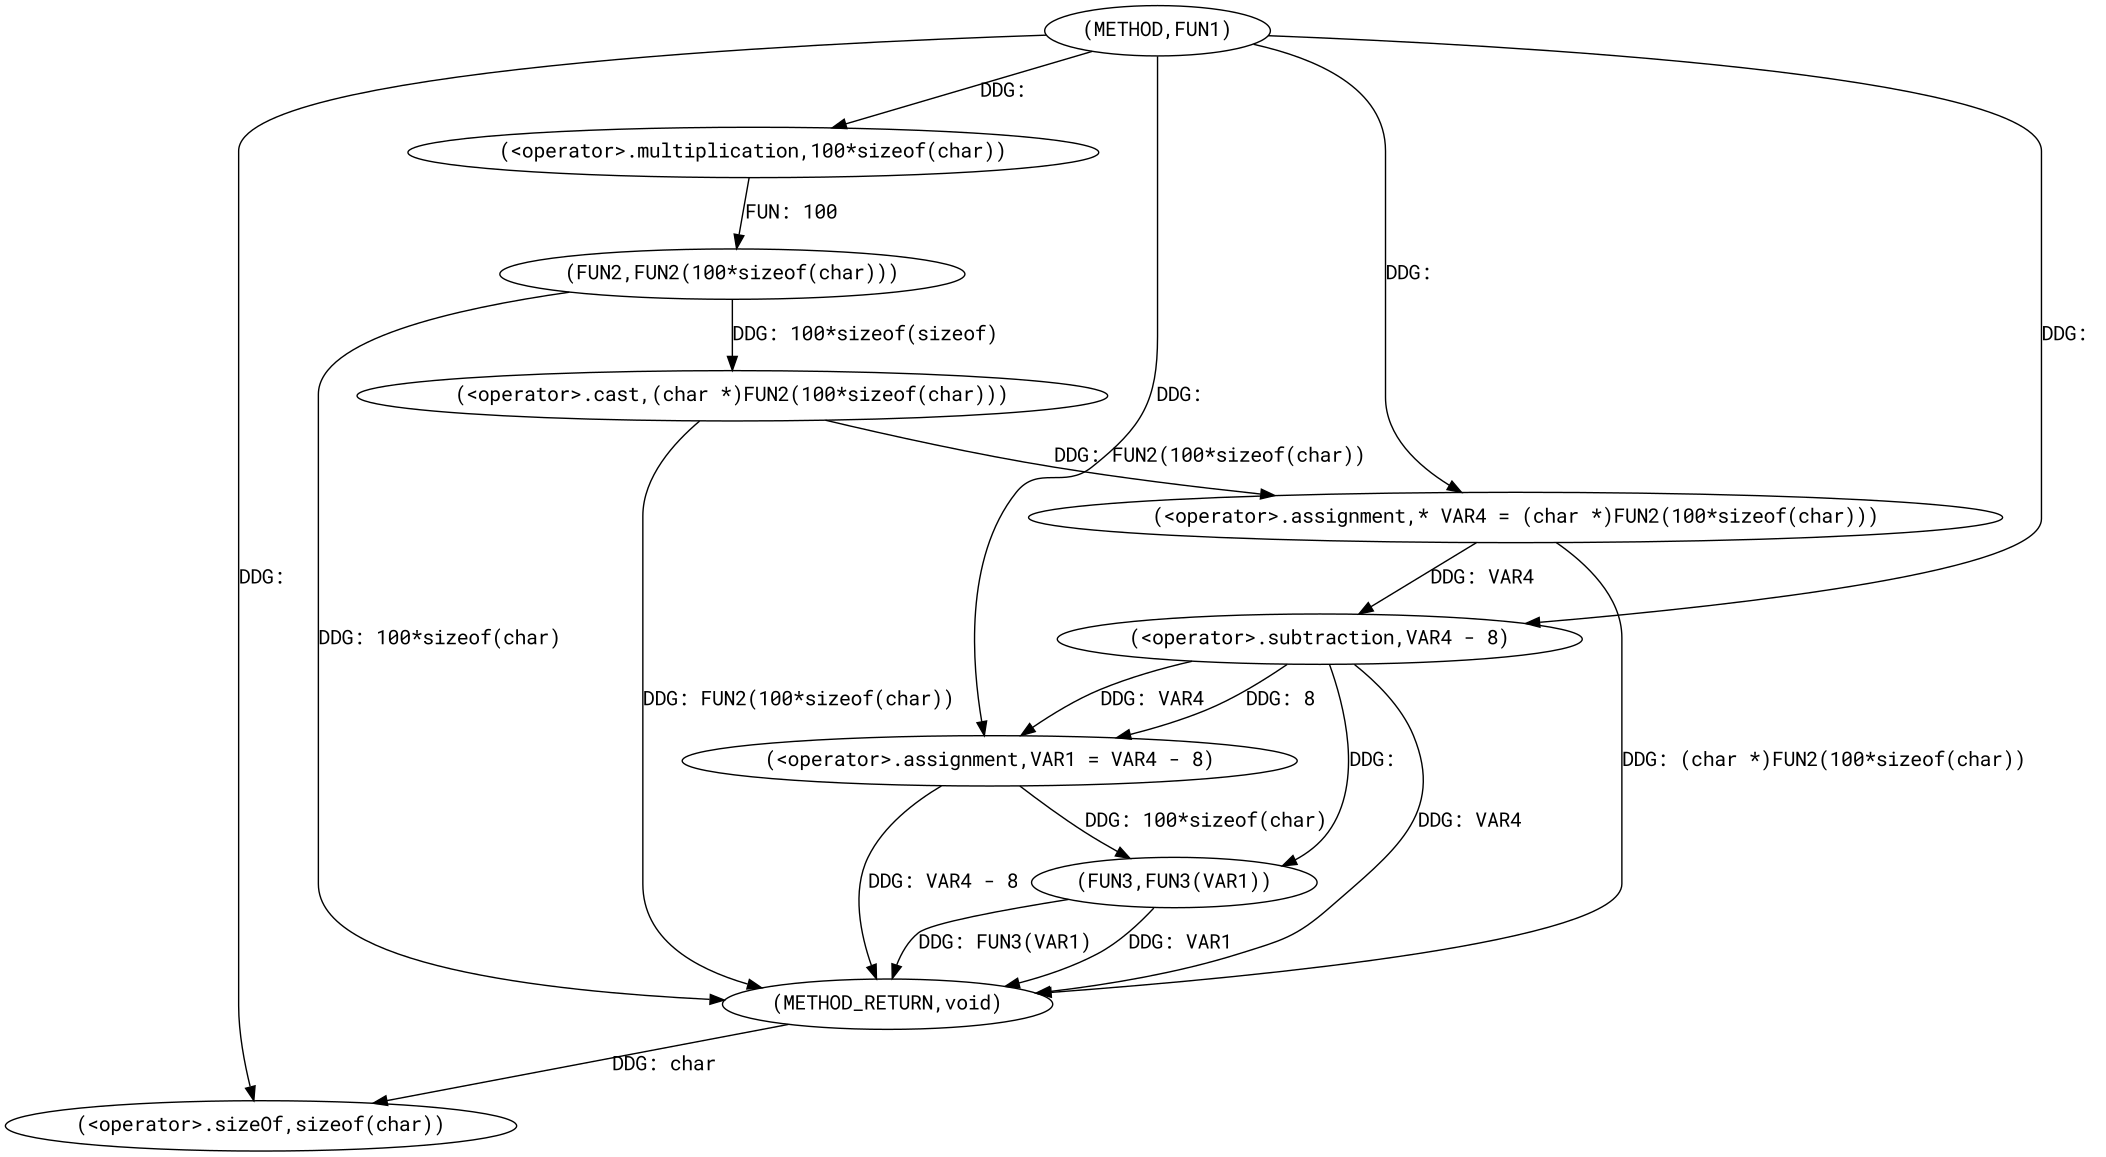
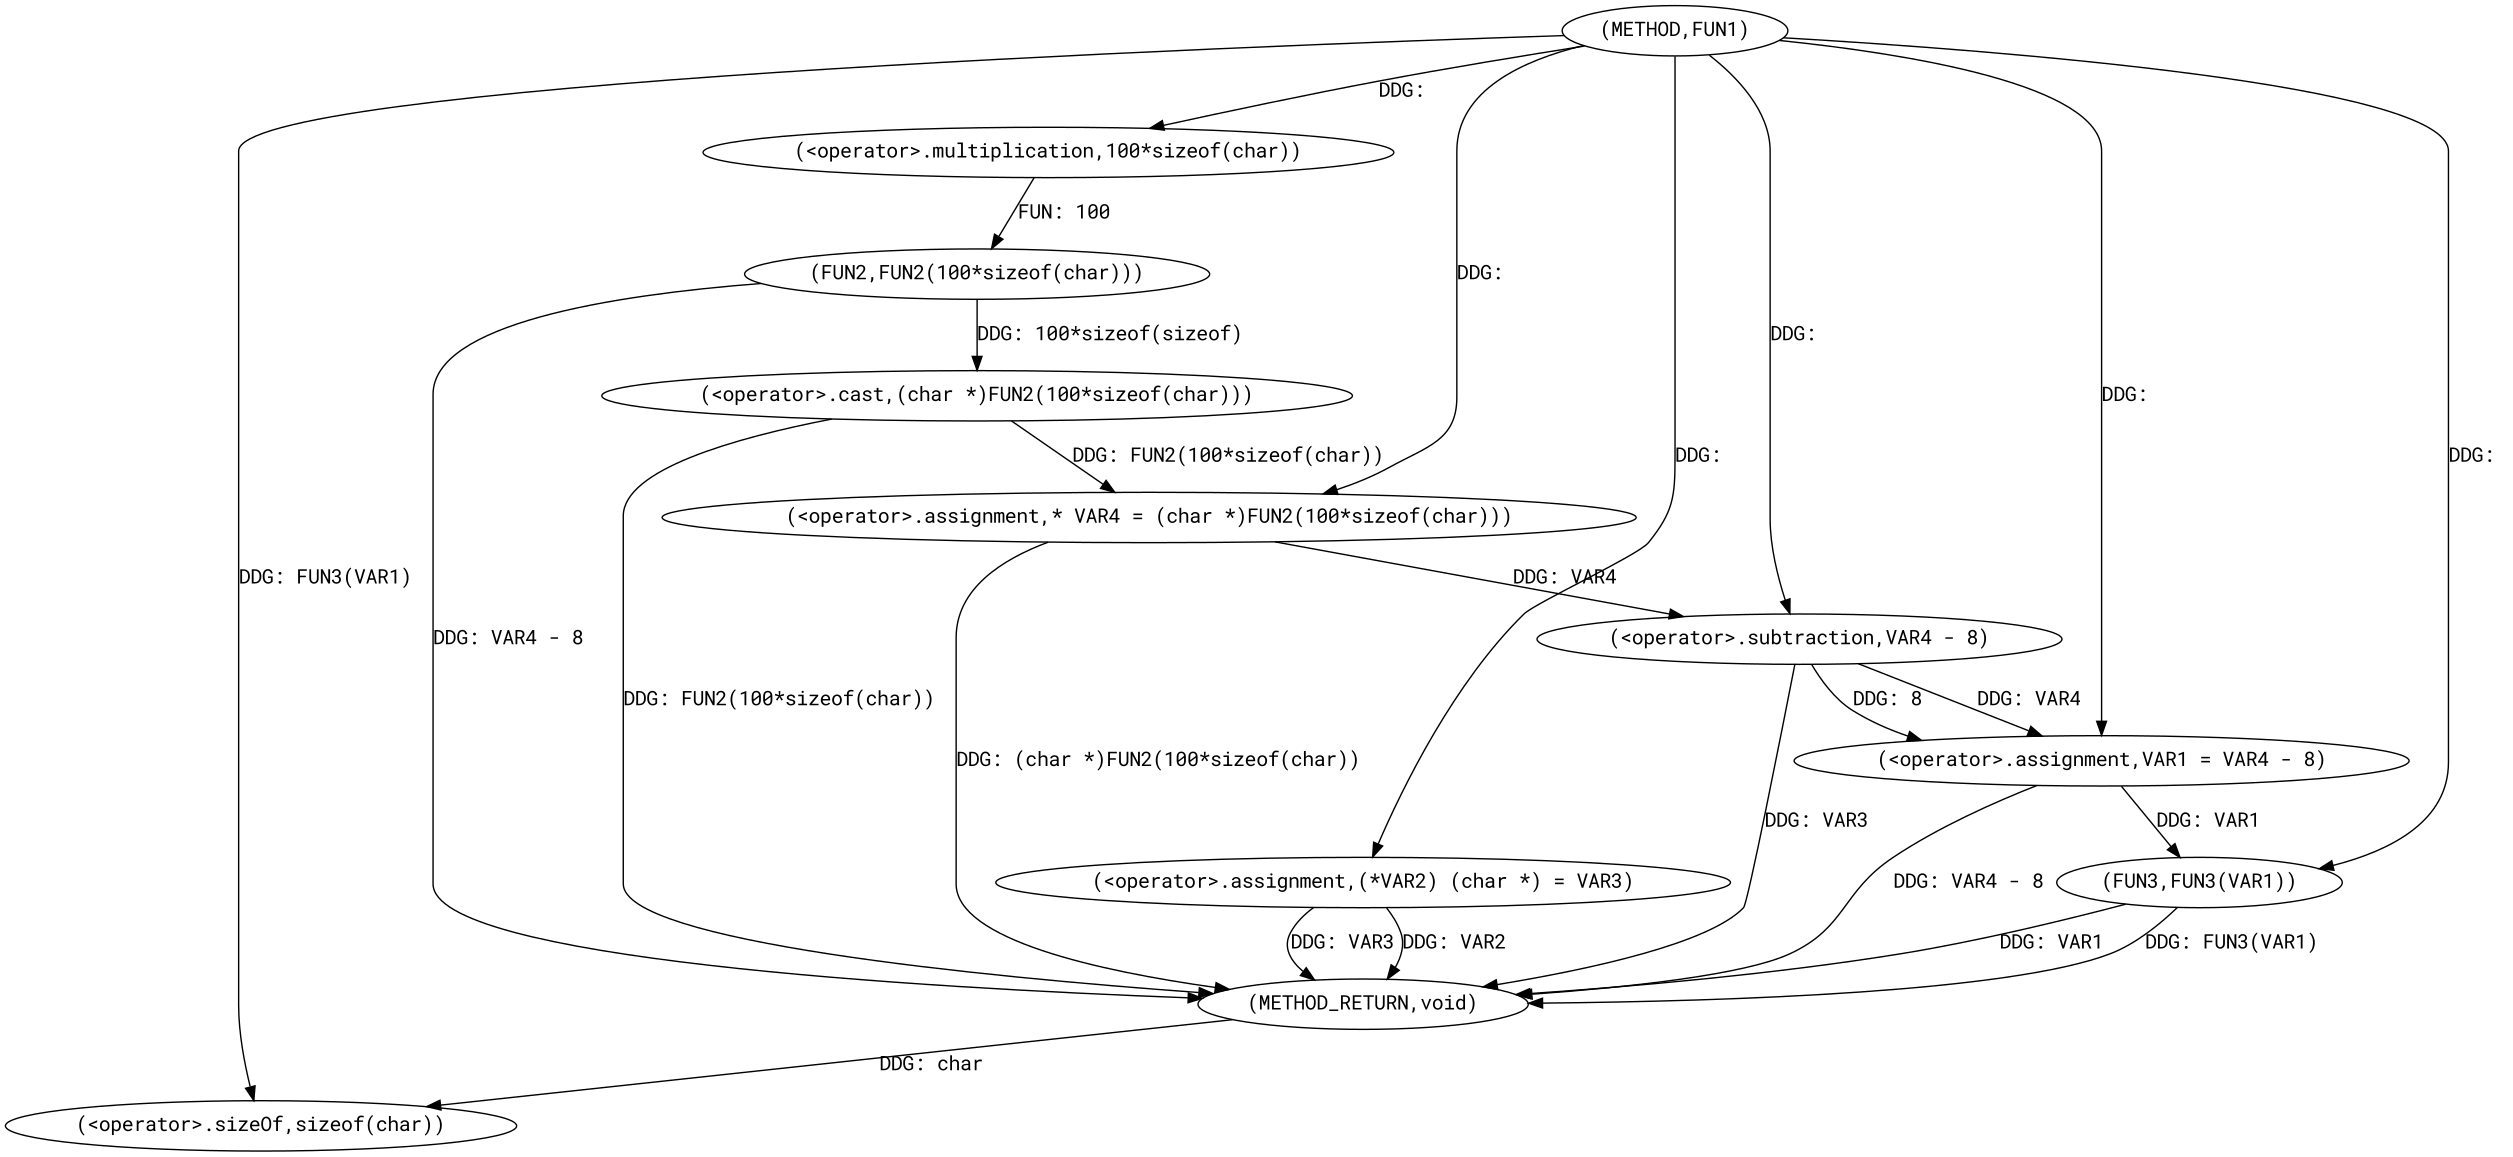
edge "(METHOD,FUN1)" -> "(<operator>.sizeOf,sizeof(char))": label "DDG: " -> "DDG: FUN3(VAR1)"
edge "(FUN2,FUN2(100*sizeof(char)))" -> "(METHOD_RETURN,void)": label "DDG: 100*sizeof(char)" -> "DDG: VAR4 - 8"
edge "(<operator>.subtraction,VAR4 - 8)" -> "(FUN3,FUN3(VAR1))": now "(METHOD,FUN1)" -> "(FUN3,FUN3(VAR1))"
edge "(<operator>.assignment,VAR1 = VAR4 - 8)" -> "(FUN3,FUN3(VAR1))": label "DDG: 100*sizeof(char)" -> "DDG: VAR1"
edge "(<operator>.subtraction,VAR4 - 8)" -> "(METHOD_RETURN,void)": label "DDG: VAR4" -> "DDG: VAR3"
node "(<operator>.assignment,(*VAR2) (char *) = VAR3)": added
